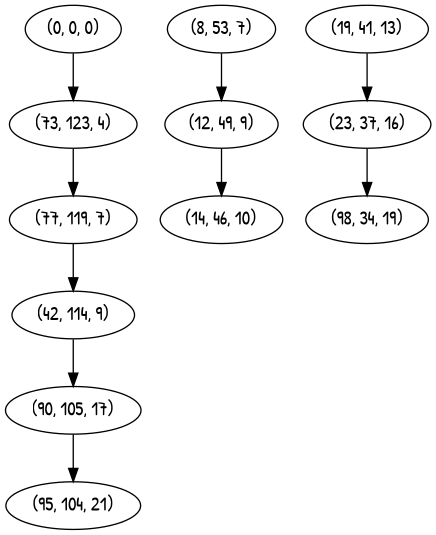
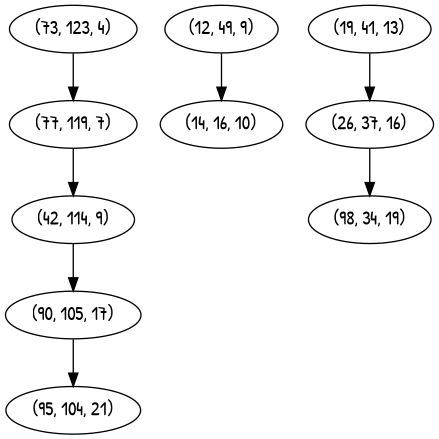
node "(0, 0, 0)": removed
node "(8, 53, 7)": removed
node "(23, 37, 16)": label "(23, 37, 16)" -> "(26, 37, 16)"
node "(14, 46, 10)": label "(14, 46, 10)" -> "(14, 16, 10)"
